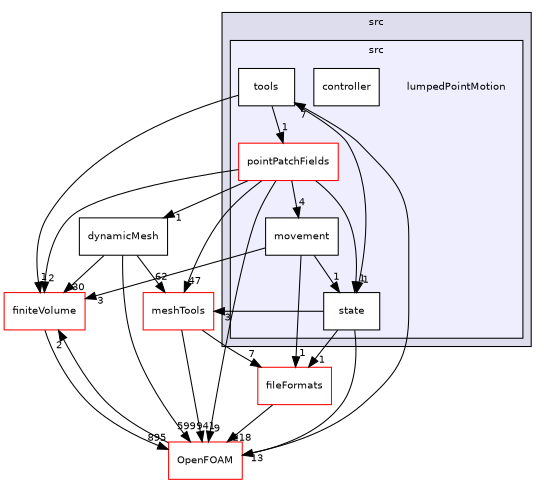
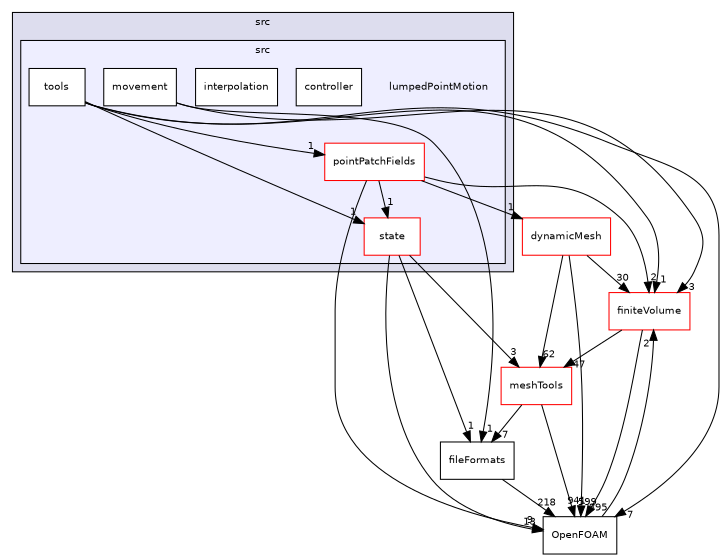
node "interpolation": added
edge "pointPatchFields" -> "movement": removed
edge "pointPatchFields" -> "meshTools": now "finiteVolume" -> "meshTools"
node "dynamicMesh": color black -> red
edge "movement" -> "state": removed
edge "OpenFOAM" -> "tools": reversed
node "state": color black -> red
node "fileFormats": color red -> black
node "OpenFOAM": color red -> black
